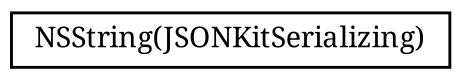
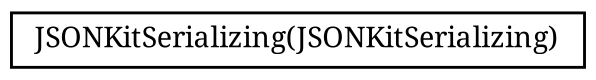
node "NSString(JSONKitSerializing)": label "NSString(JSONKitSerializing)" -> "JSONKitSerializing(JSONKitSerializing)"
